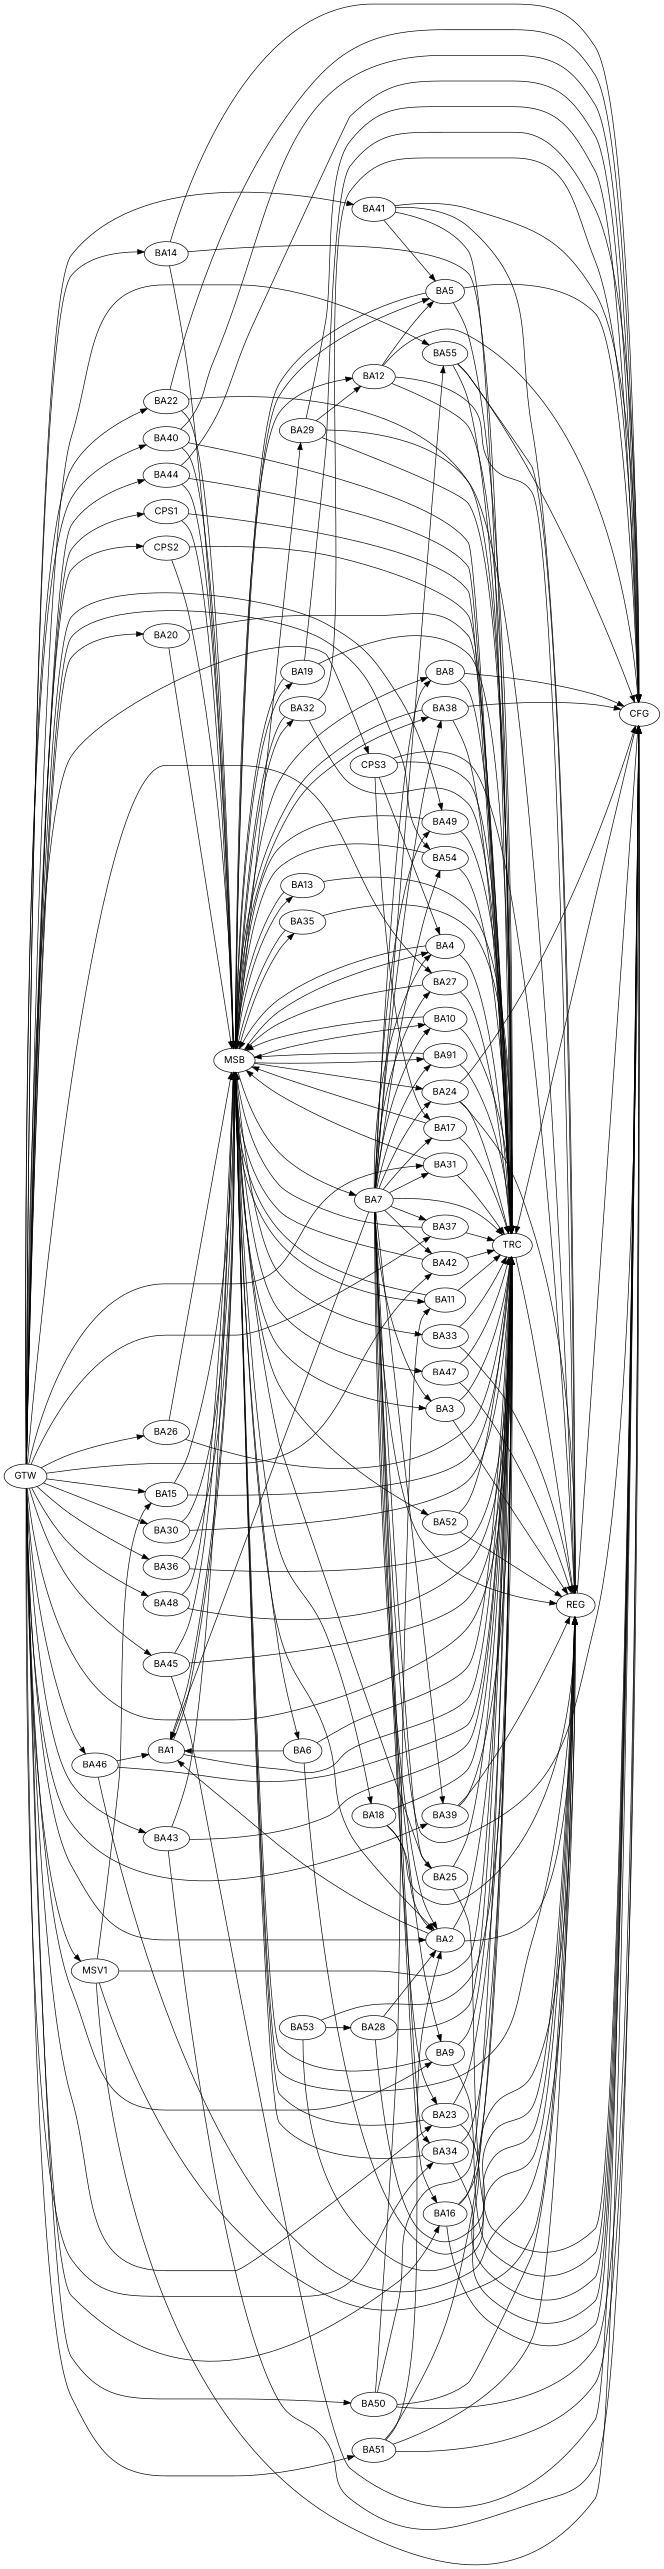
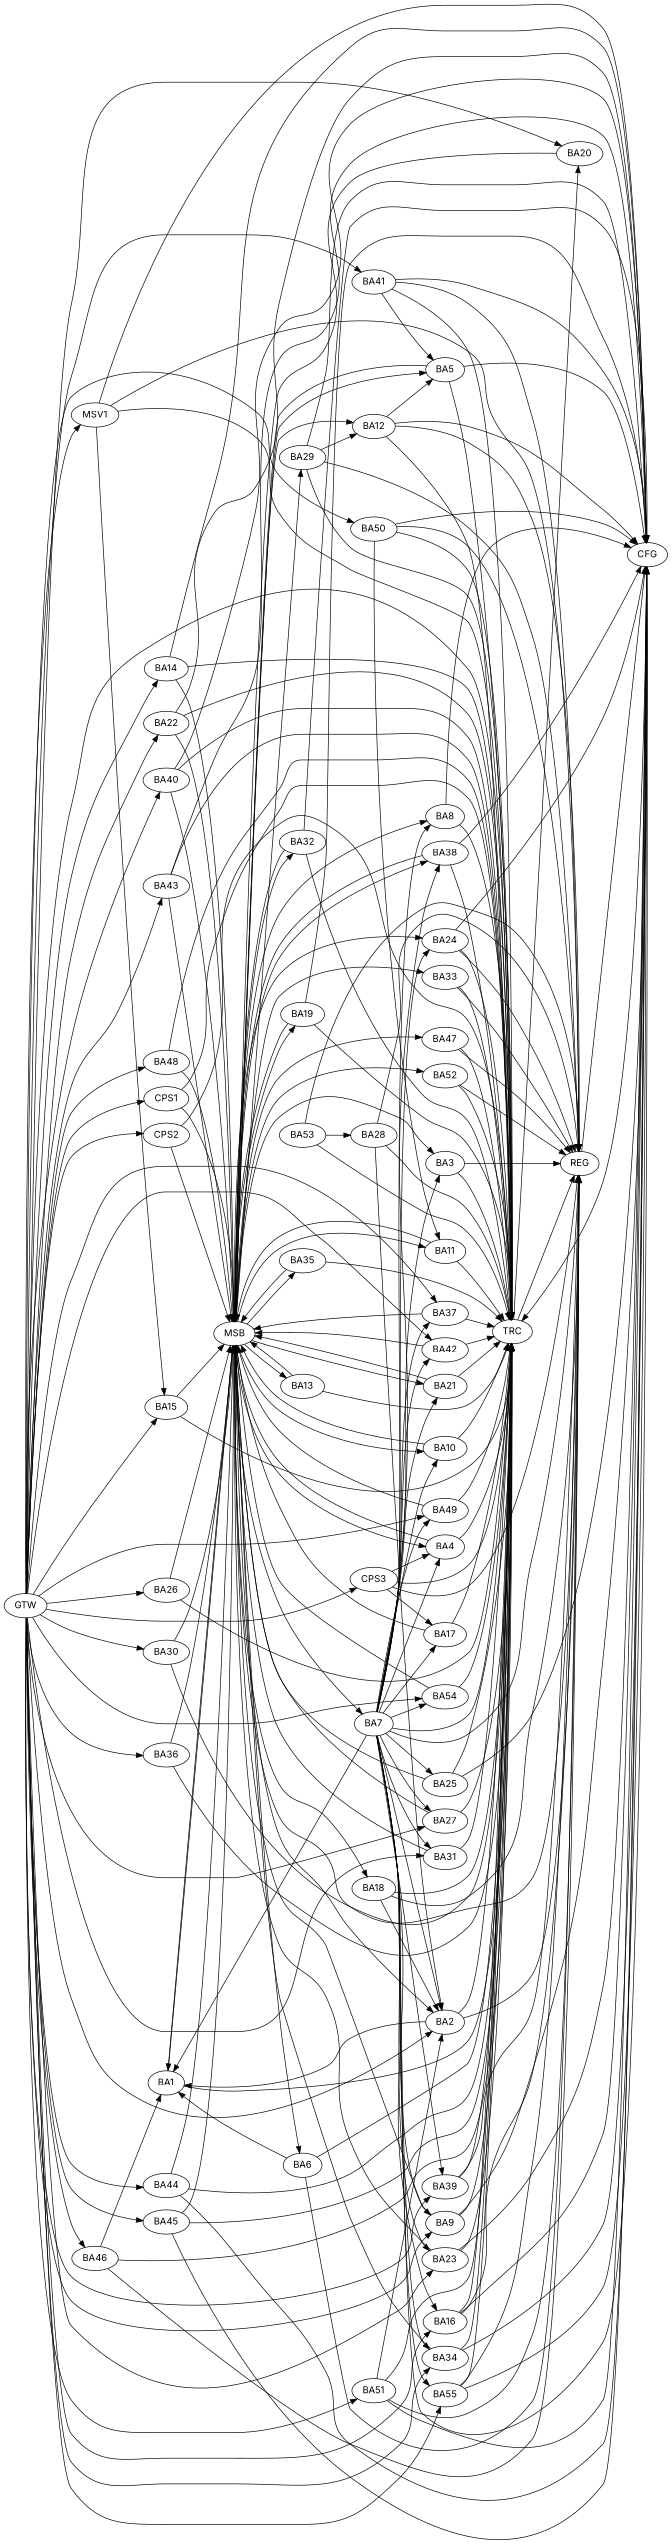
edge "BA20" -> "TRC": reversed
node "BA91": label "BA91" -> "BA21"
